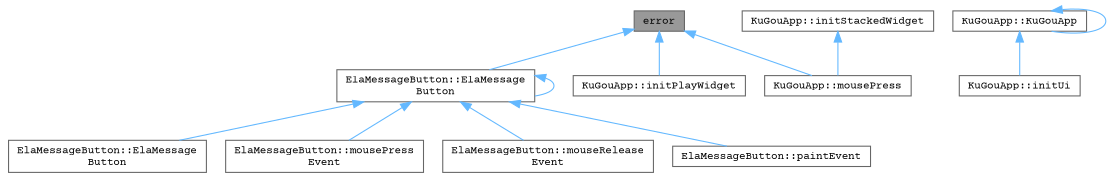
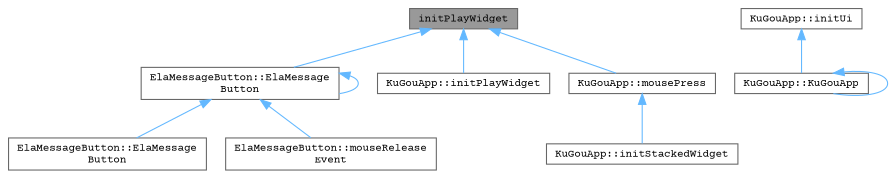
node "error": label "error" -> "initPlayWidget"
edge "KuGouApp::mousePress" -> "KuGouApp::initStackedWidget": reversed
edge "KuGouApp::initUi" -> "KuGouApp::KuGouApp": reversed
node "ElaMessageButton::mousePress Event": removed
node "ElaMessageButton::paintEvent": removed
